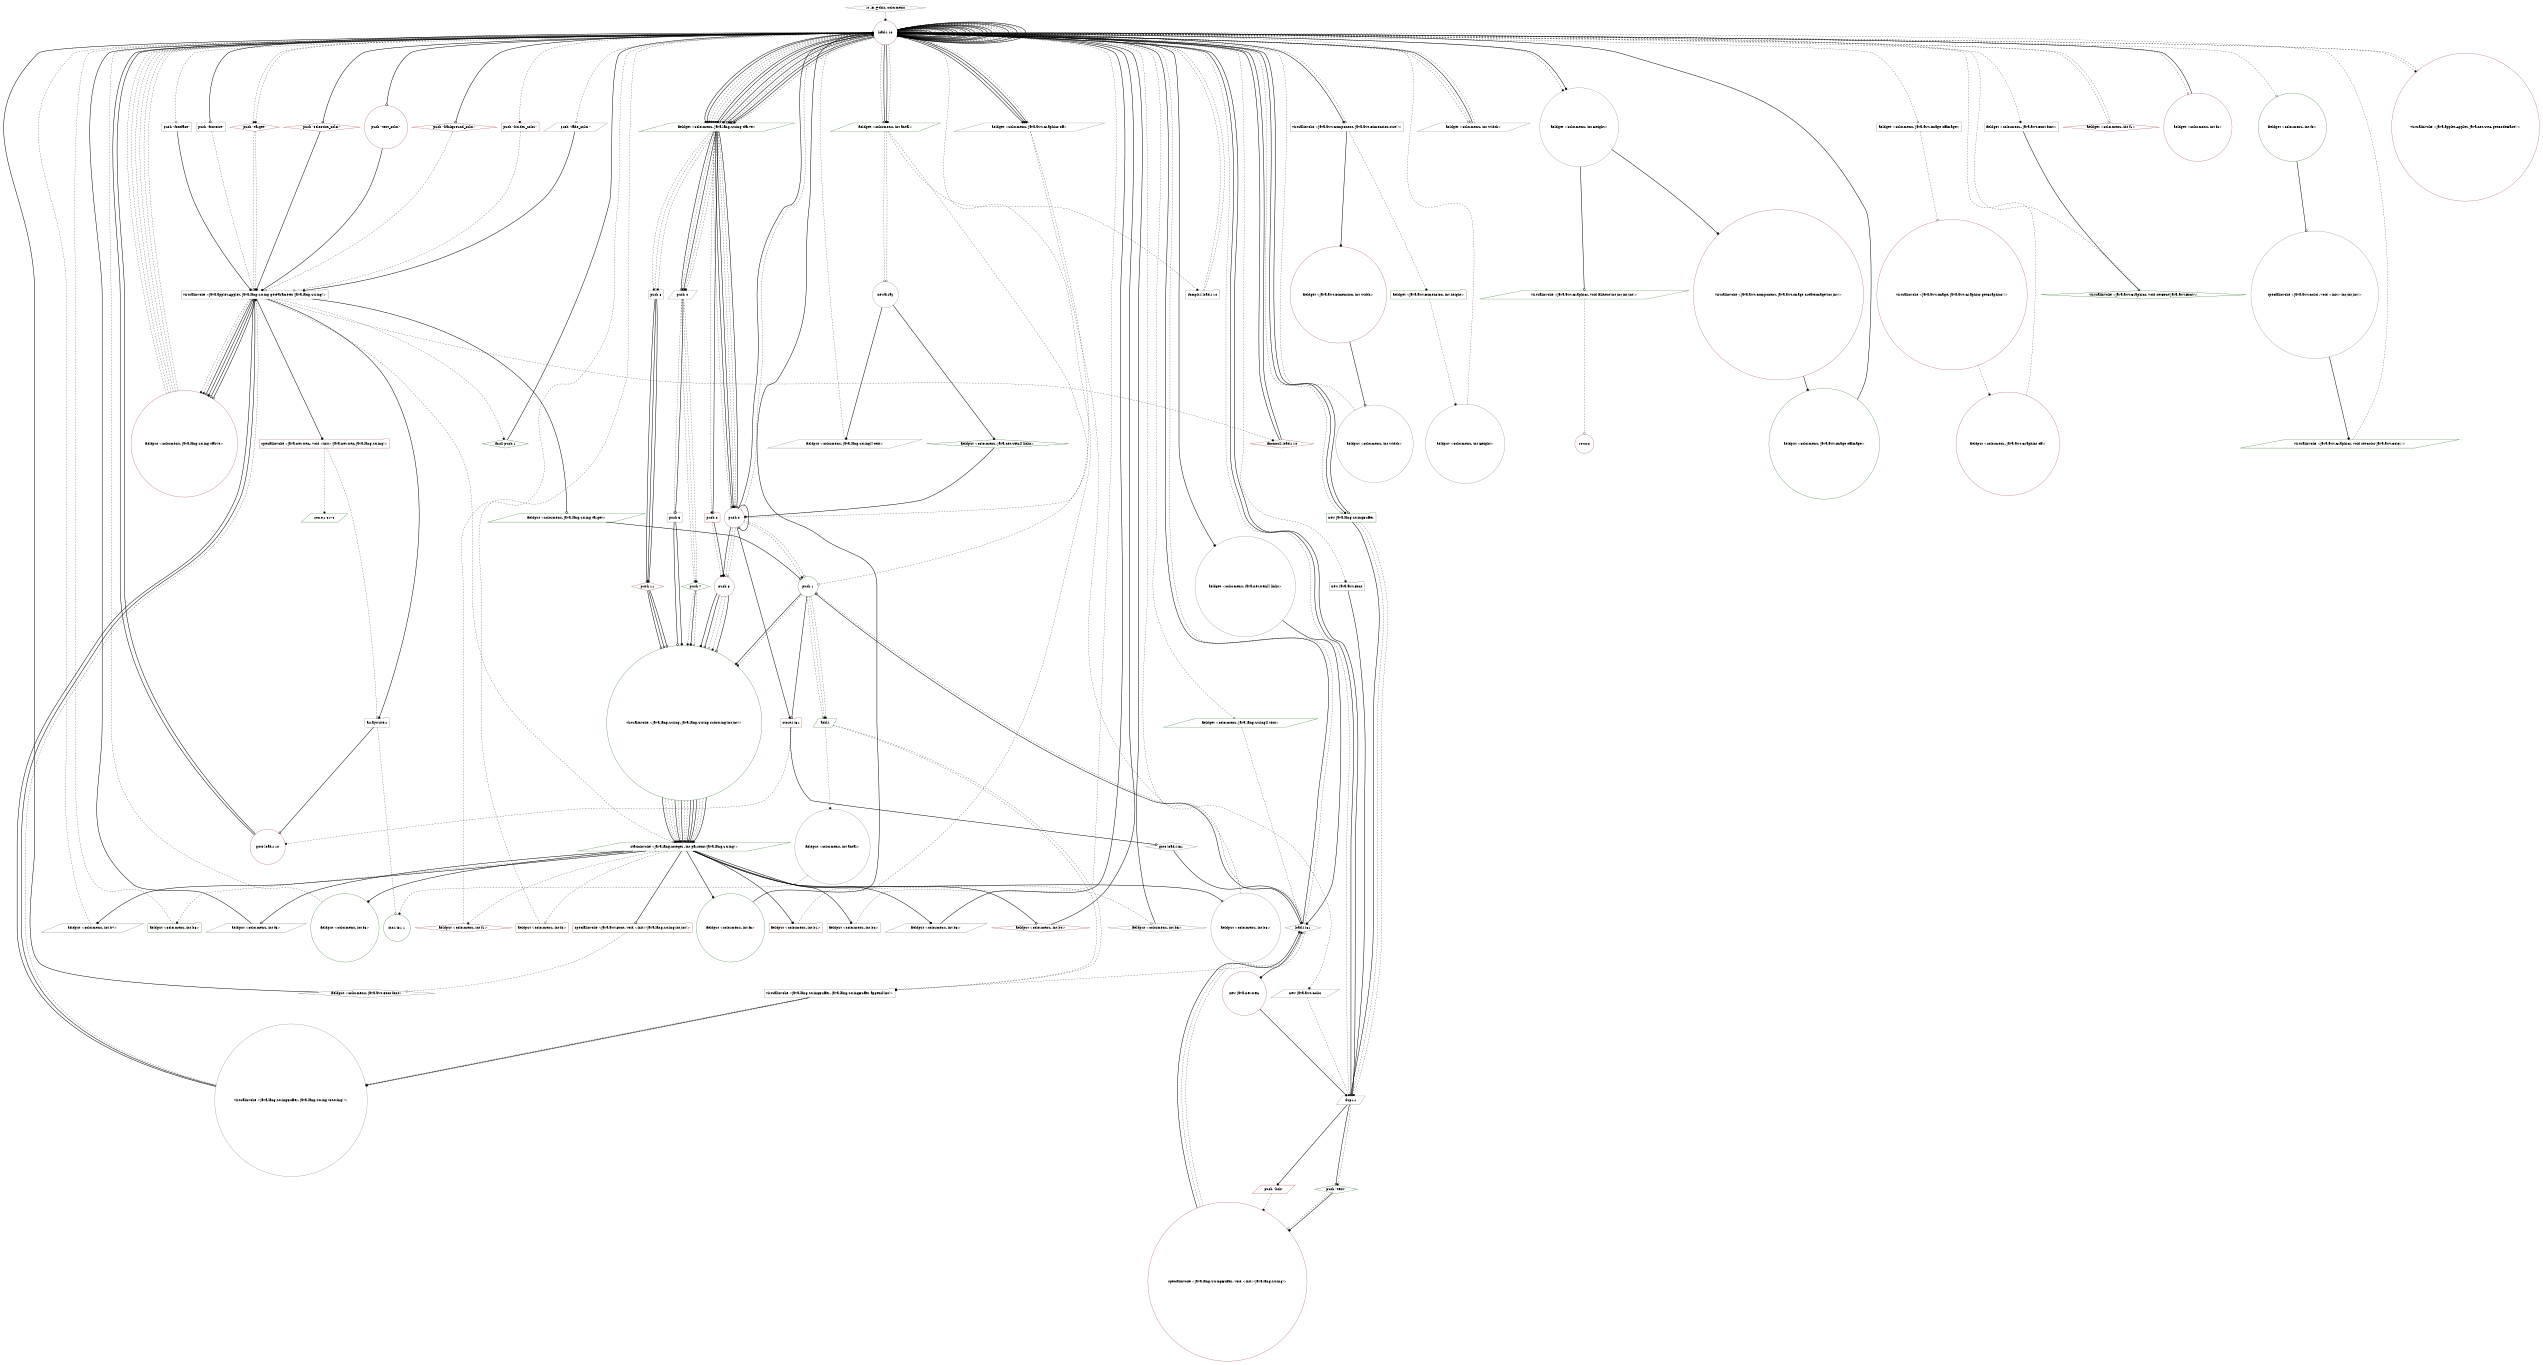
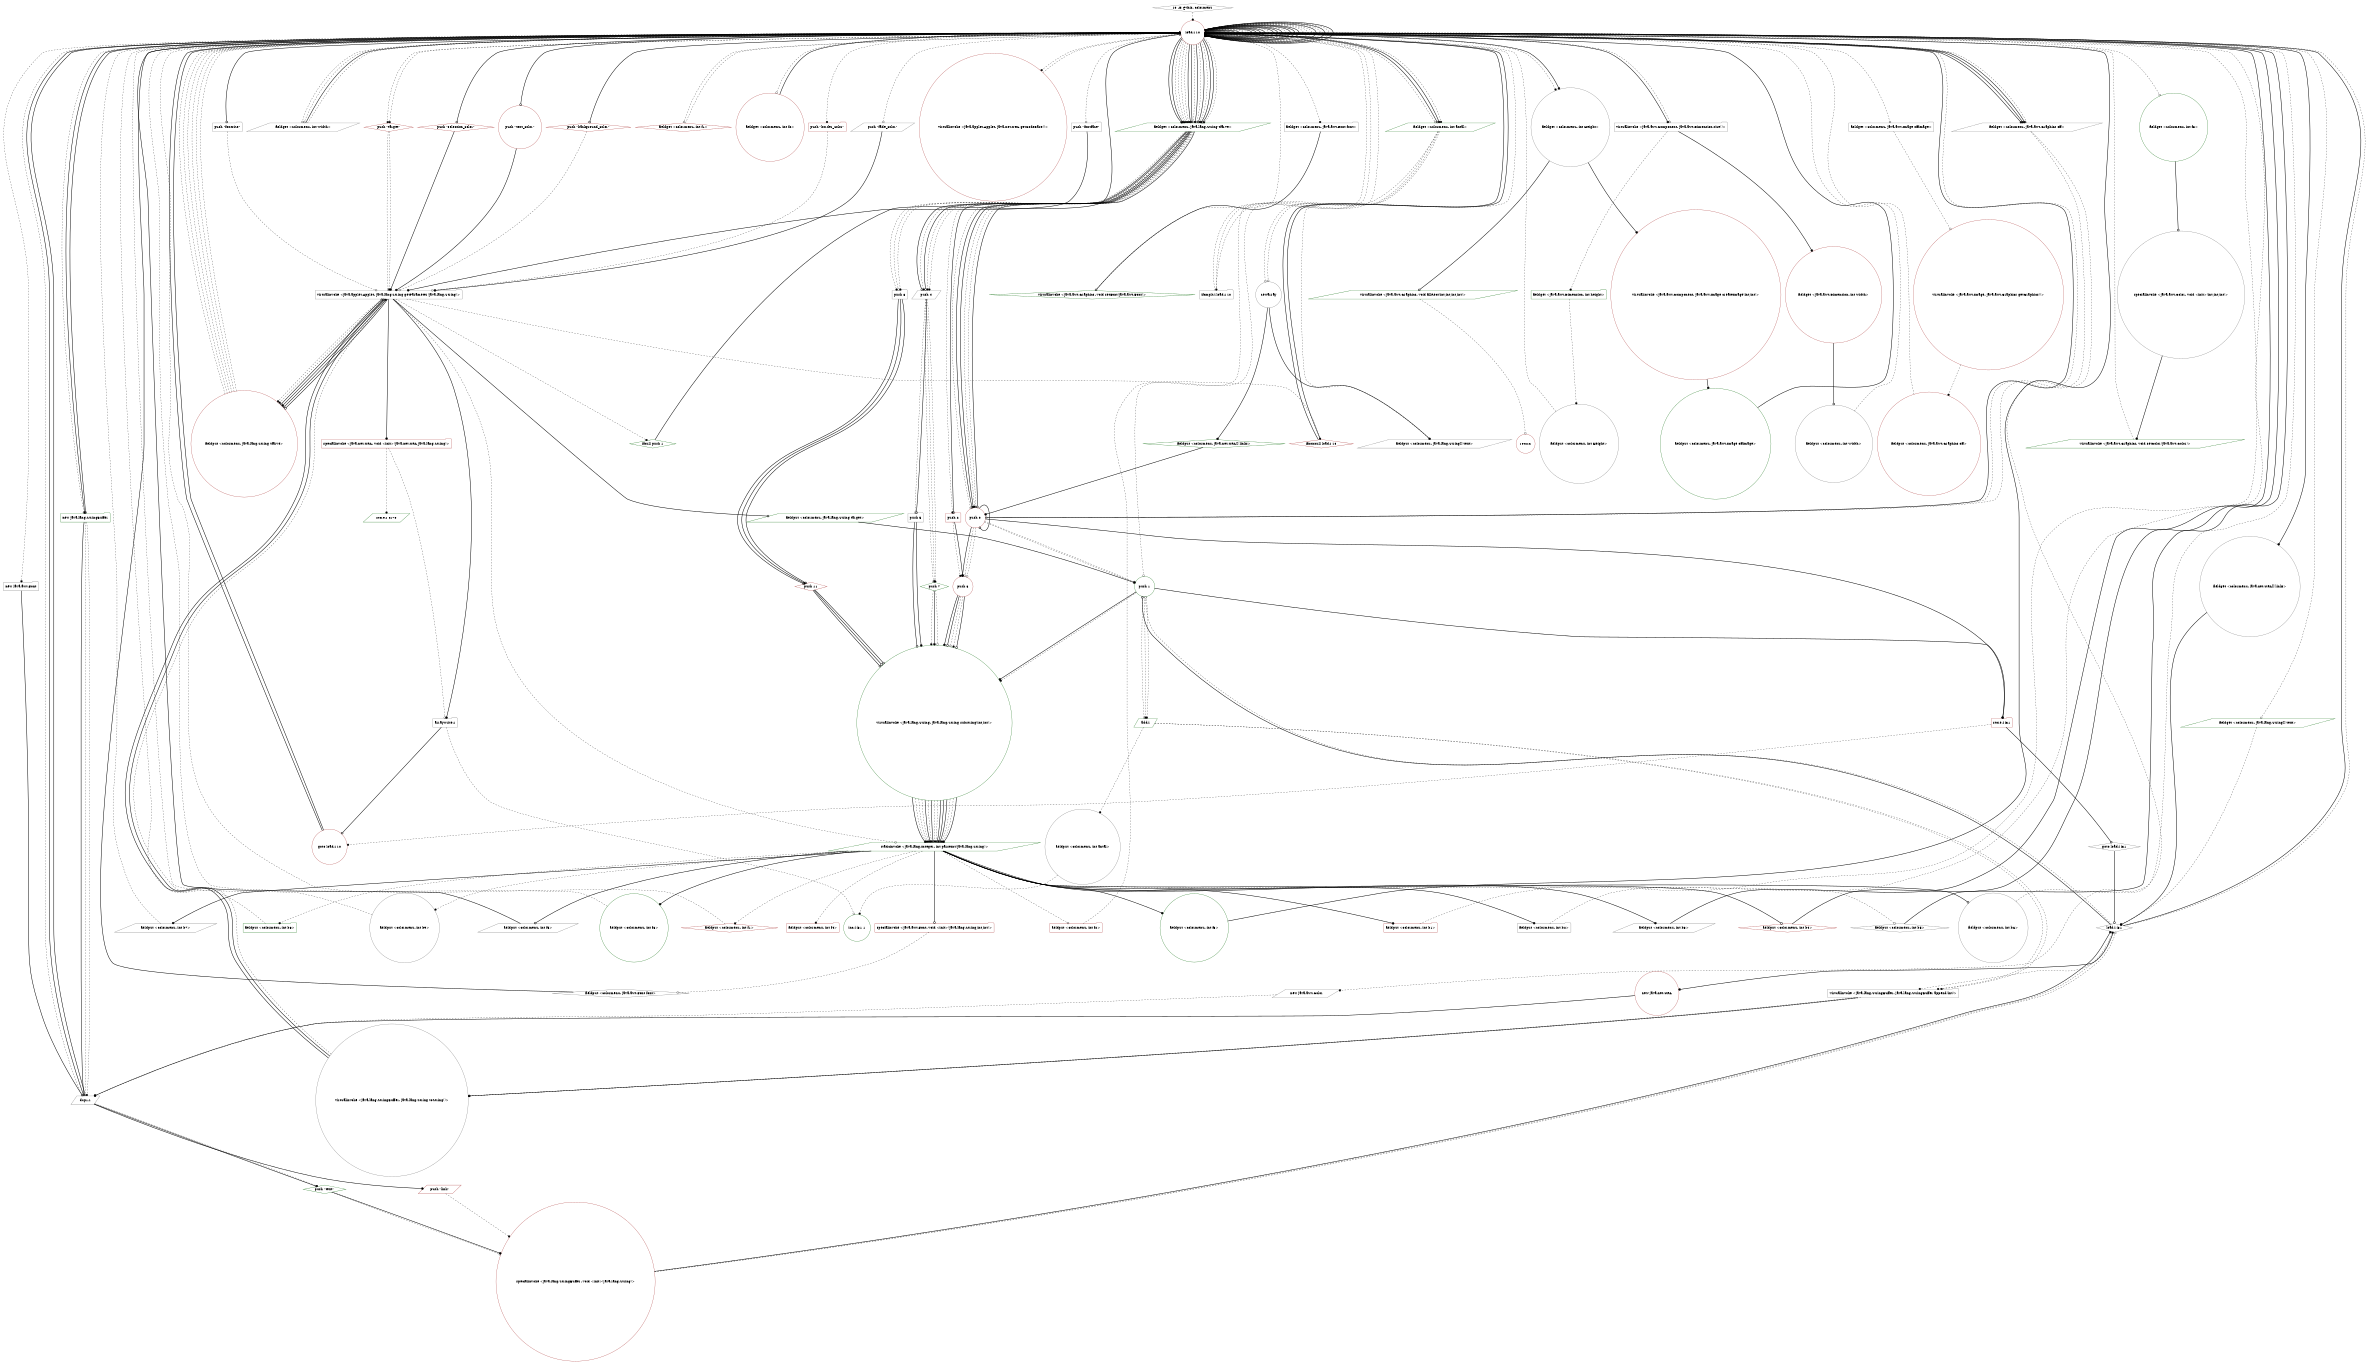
node "fieldput <colormenu: int b9>": added
node "fieldput <colormenu: int f4>": added
